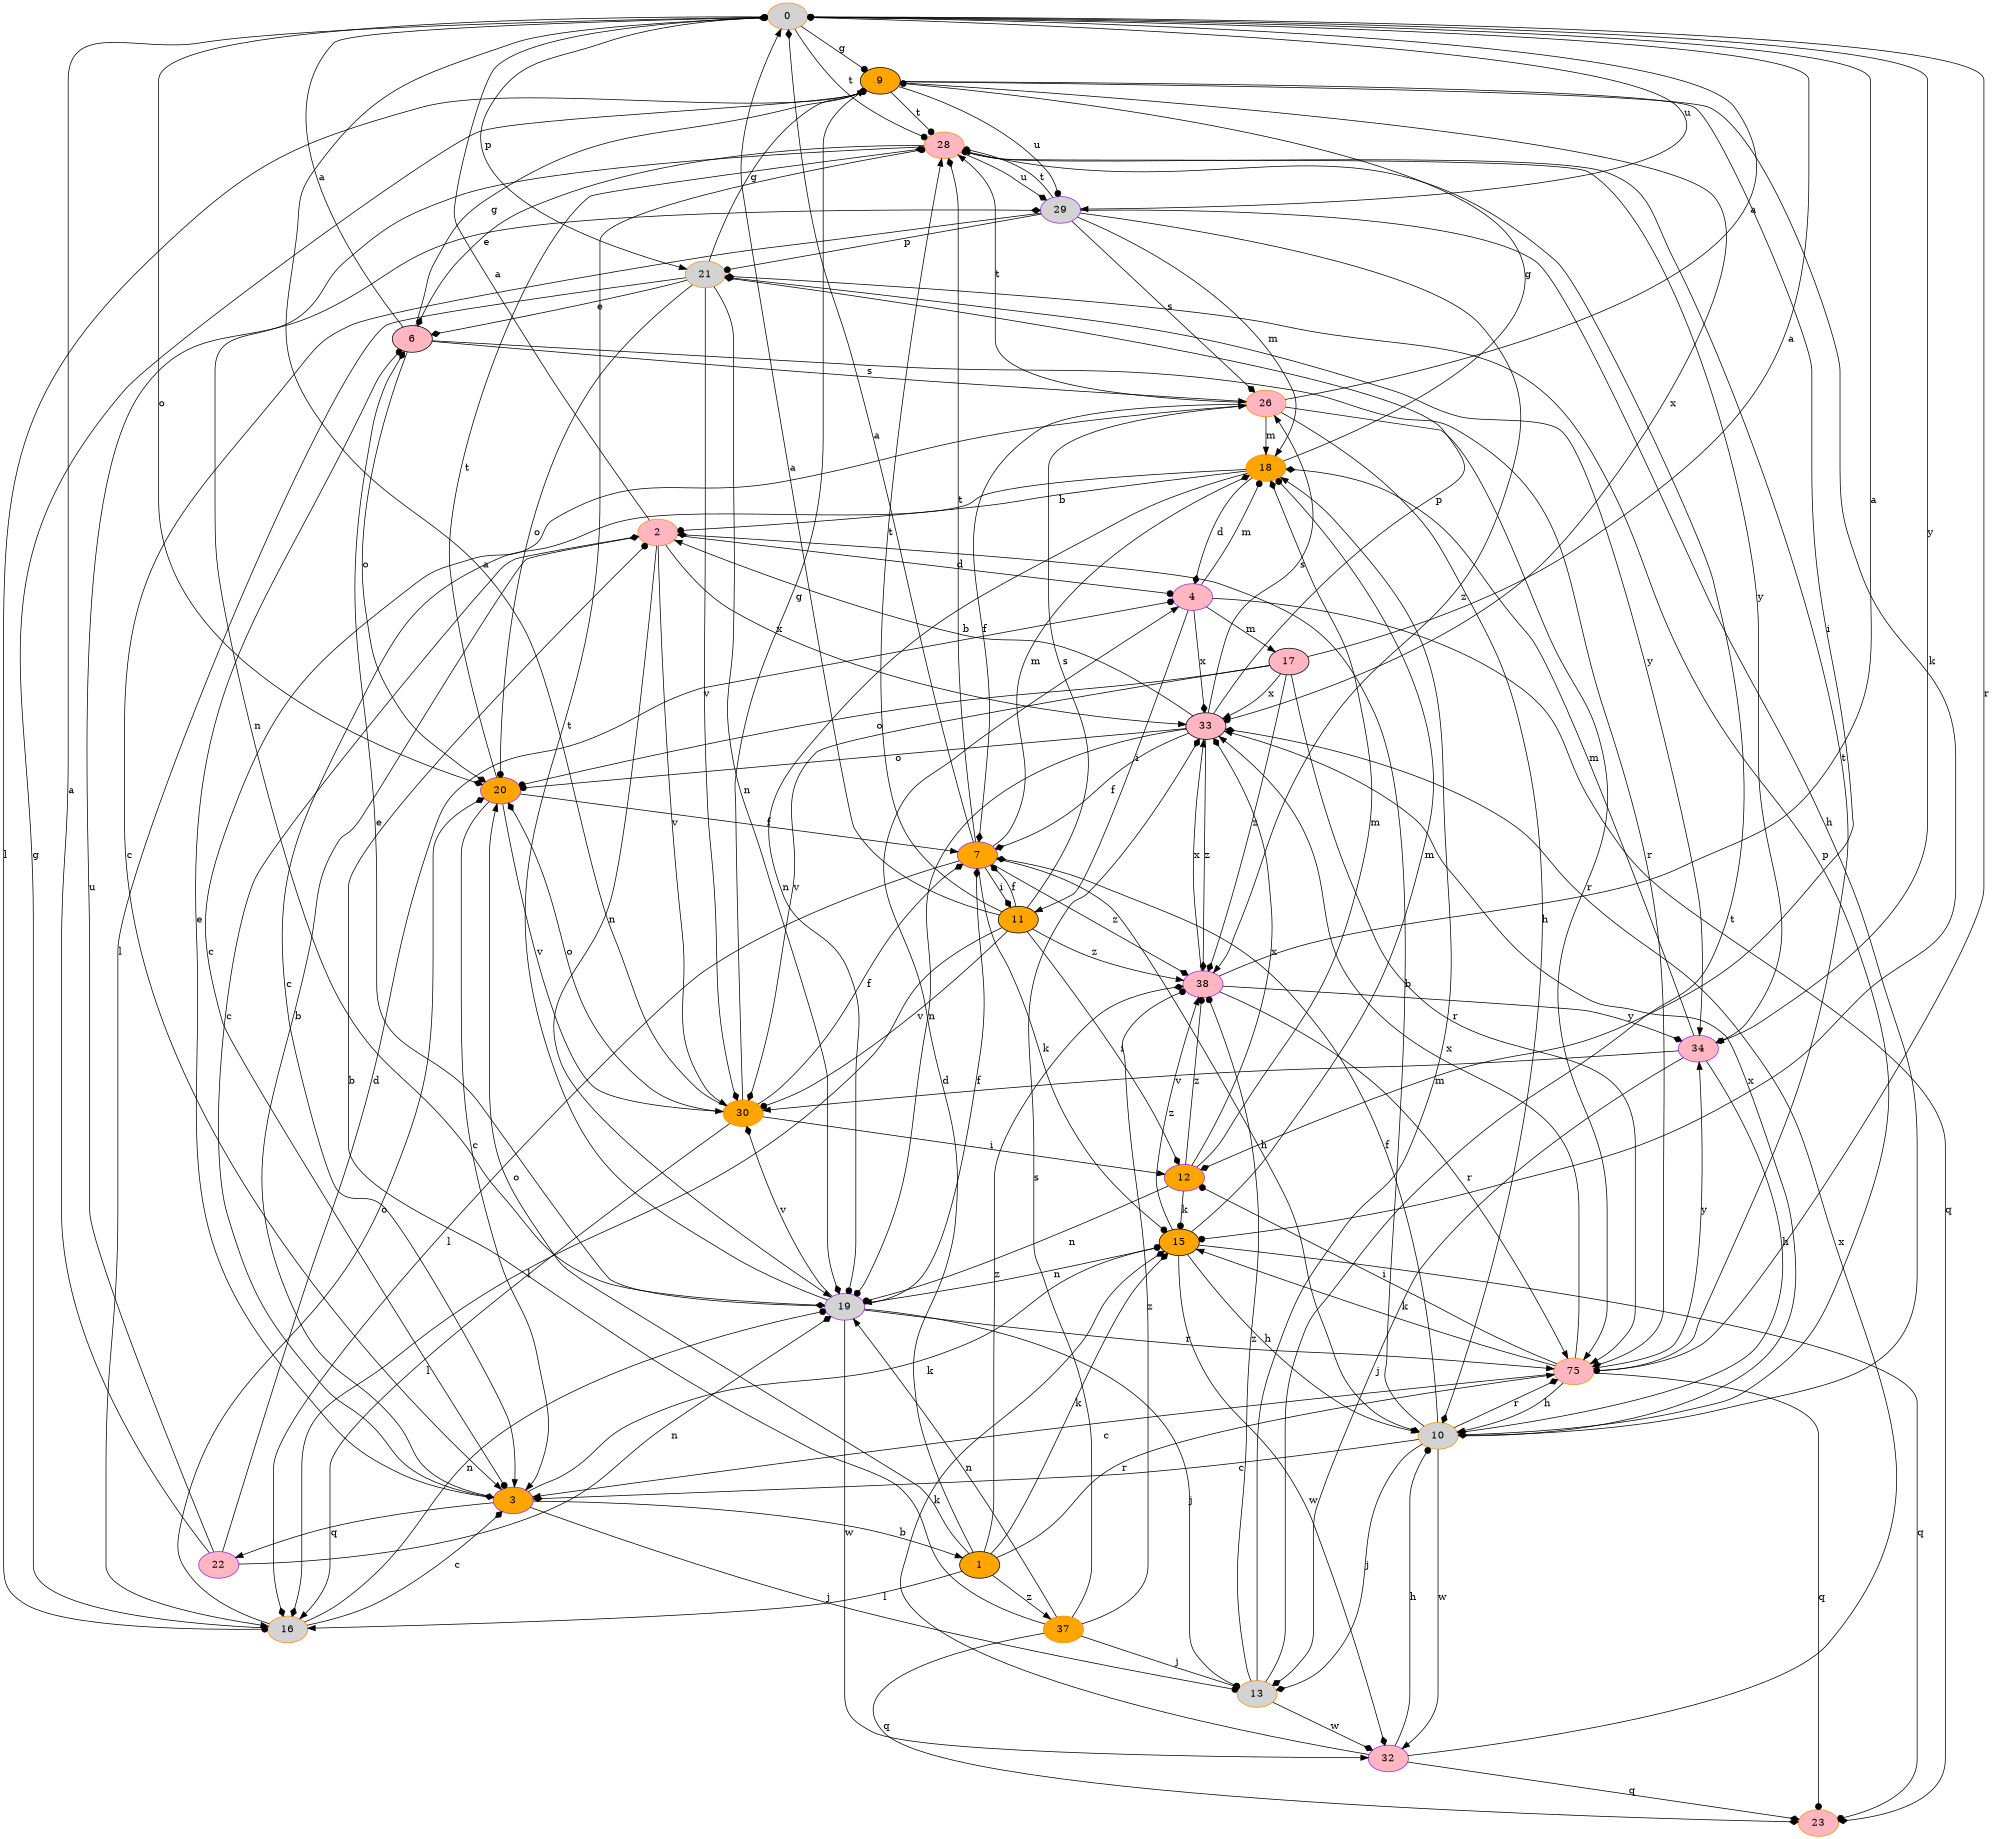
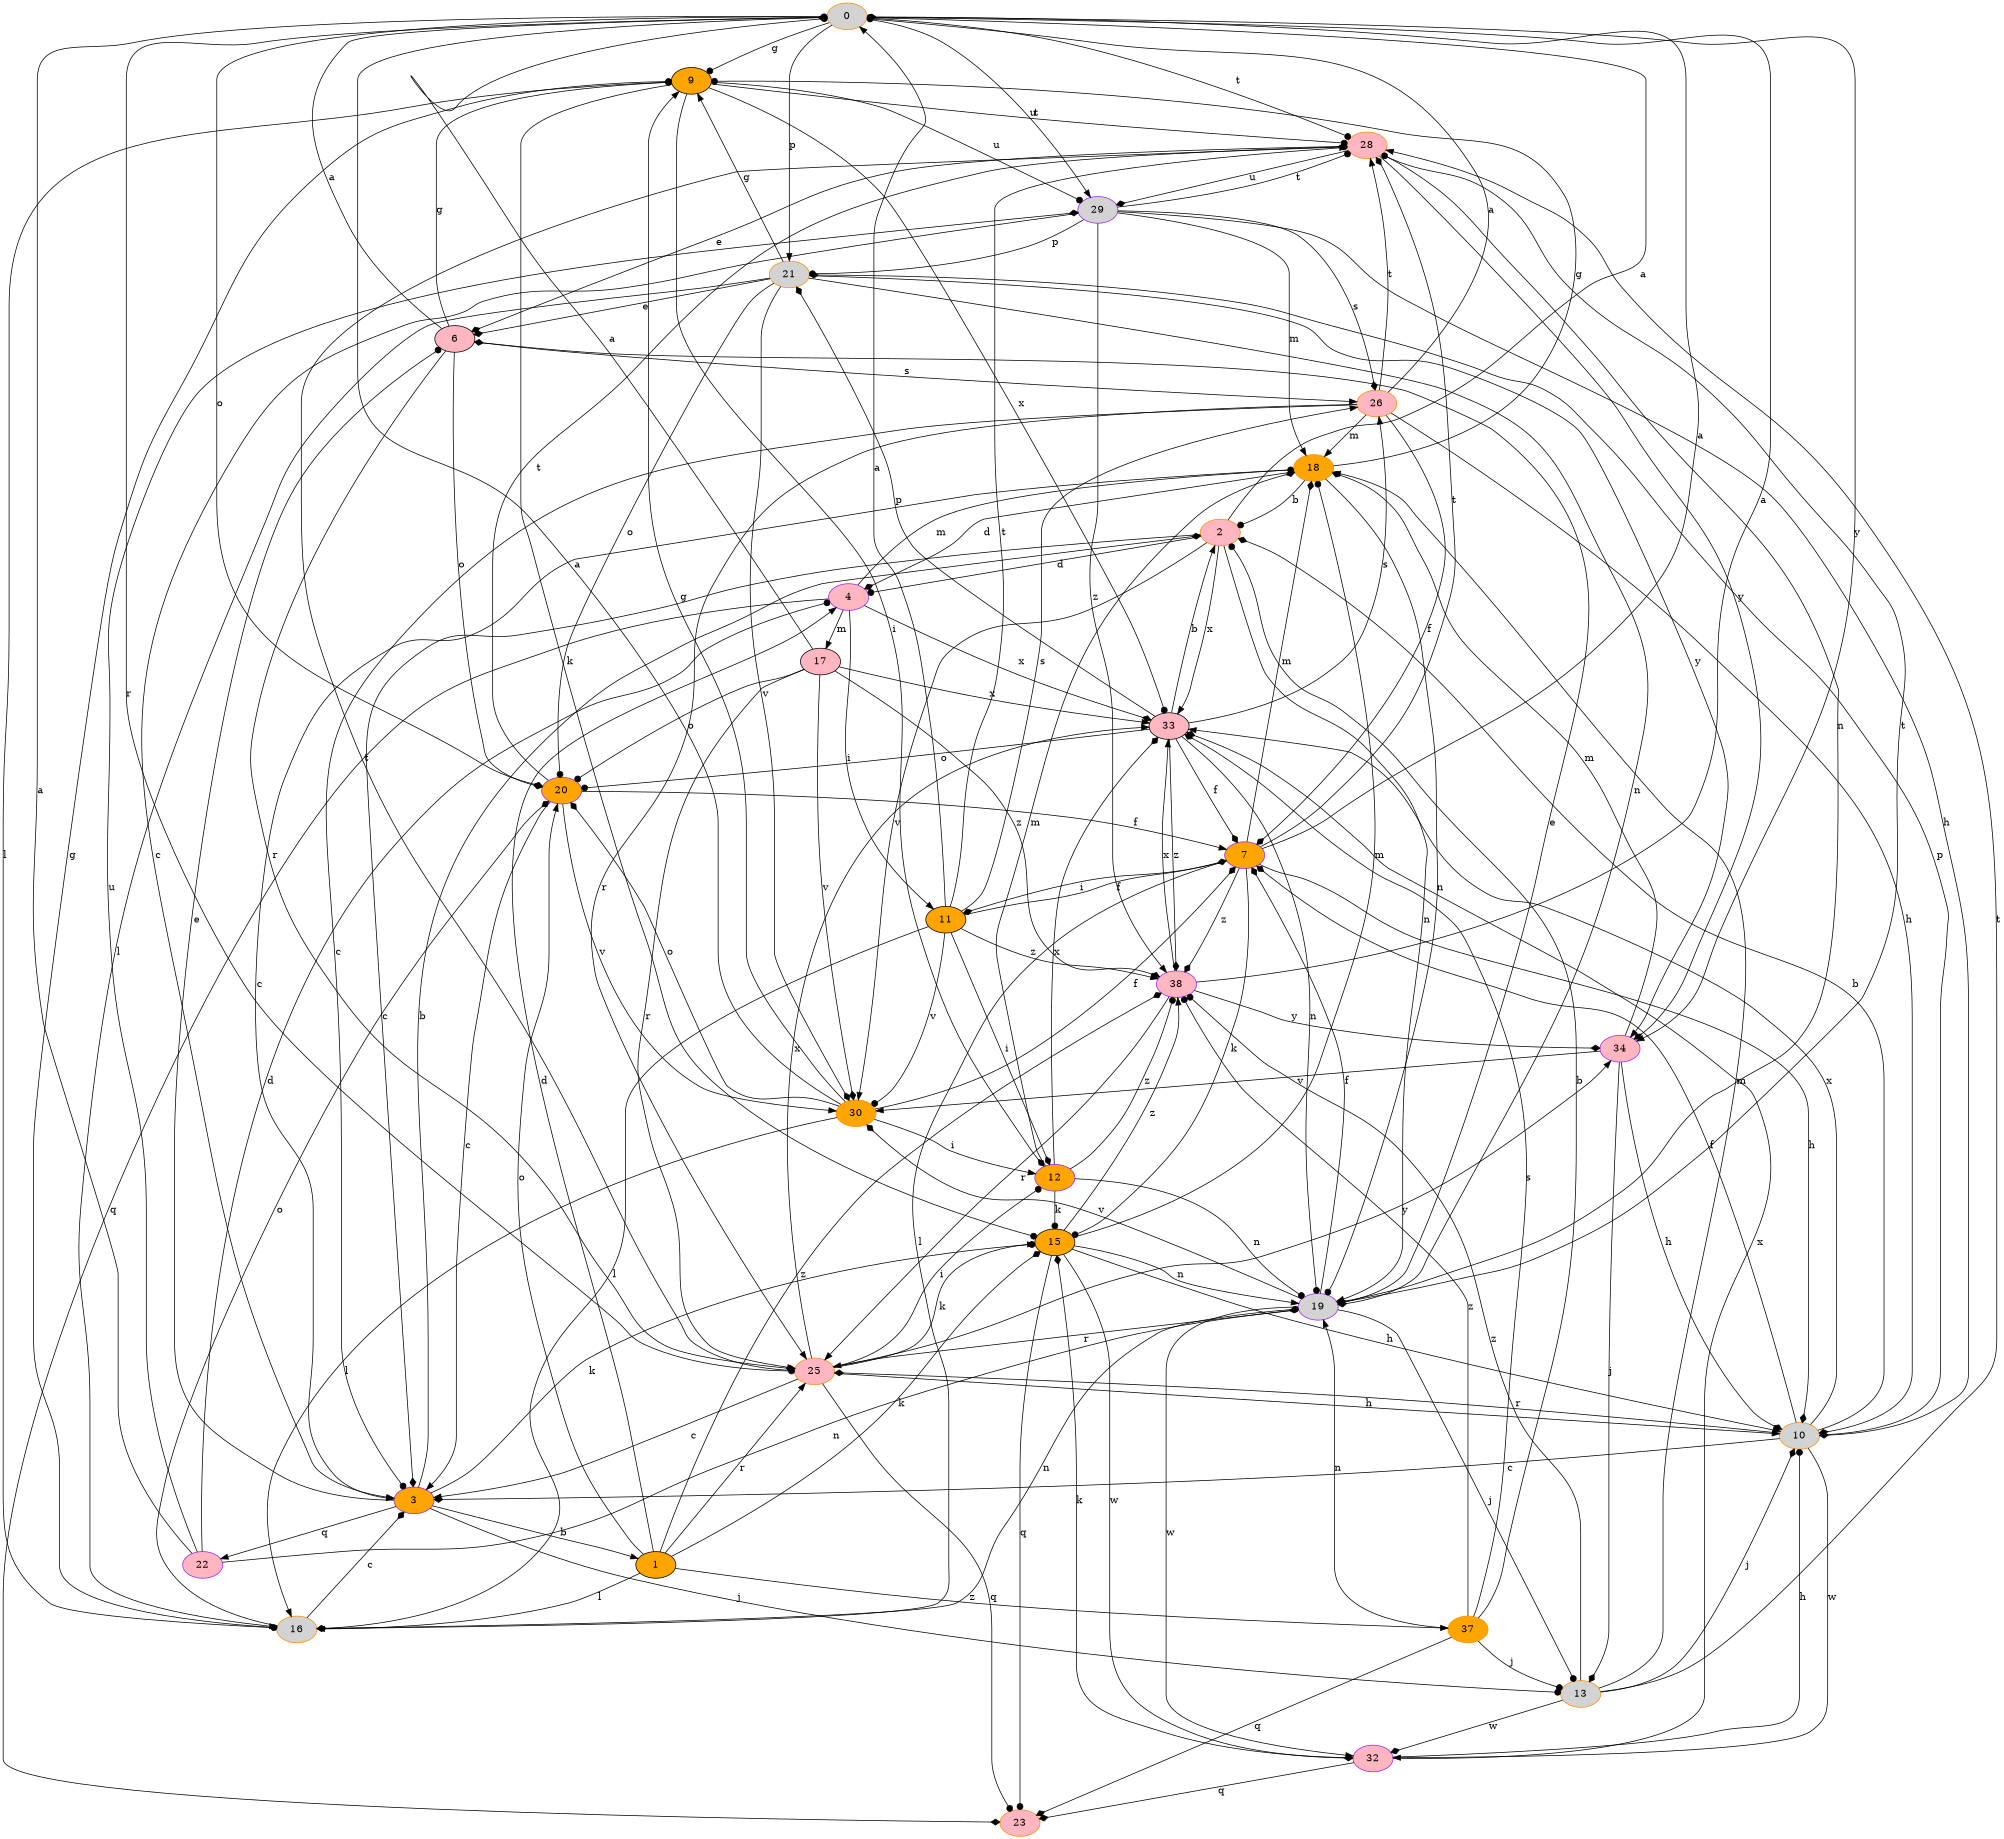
node "75": label "75" -> "25"
edge "10" -> "13": reversed
